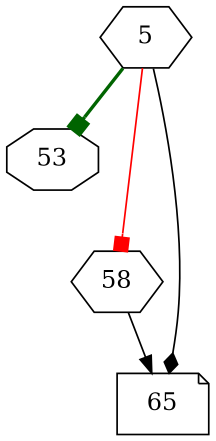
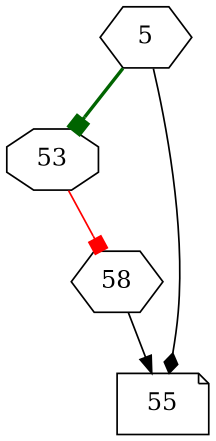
edge "5" -> "58": now "53" -> "58"
node "65": label "65" -> "55"
